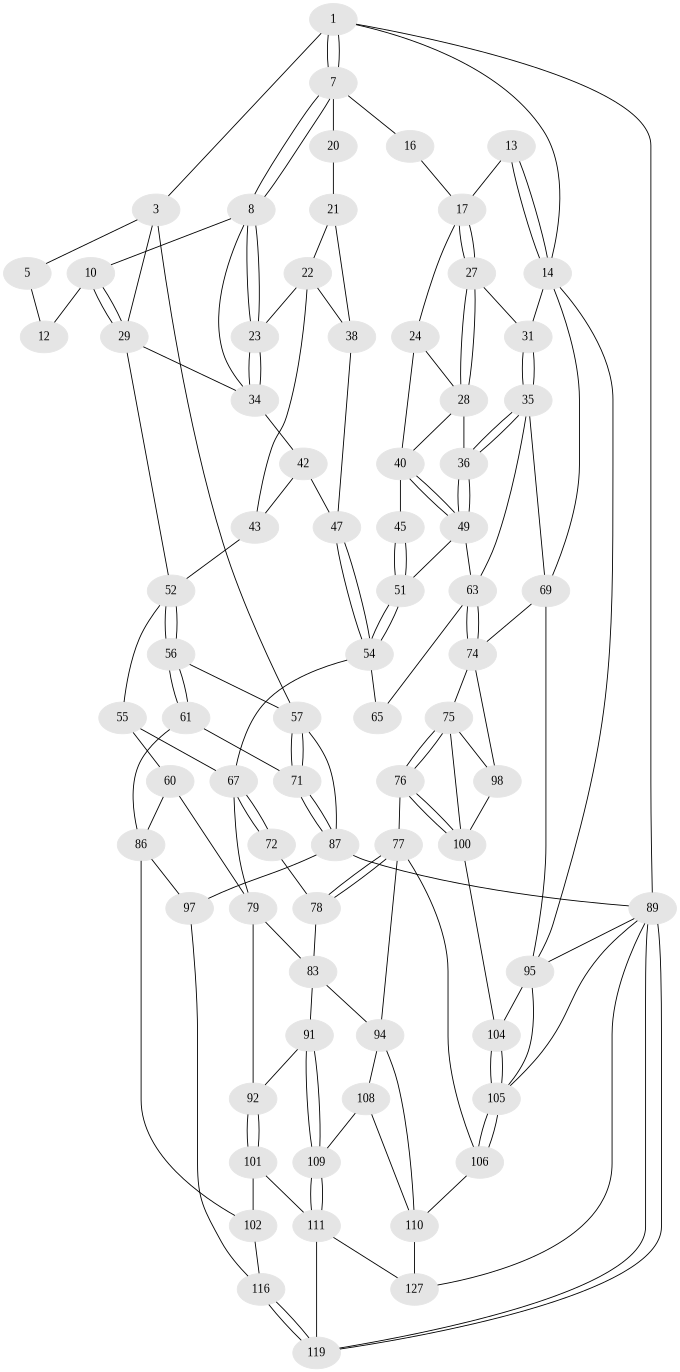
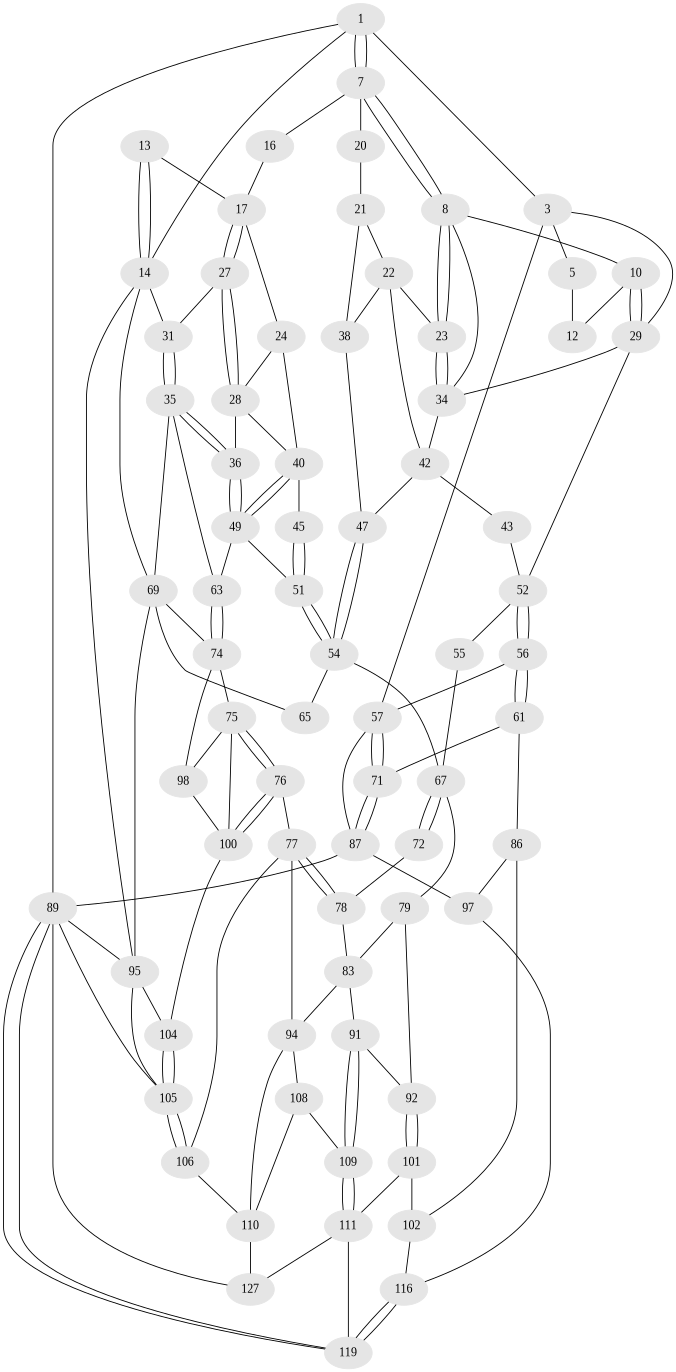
edge "22" -- "43": now "22" -- "42"
edge "63" -- "65": now "69" -- "65"
node "60": removed
